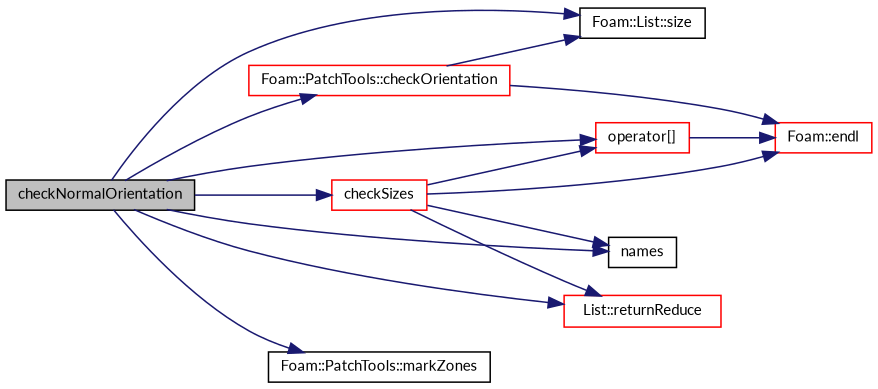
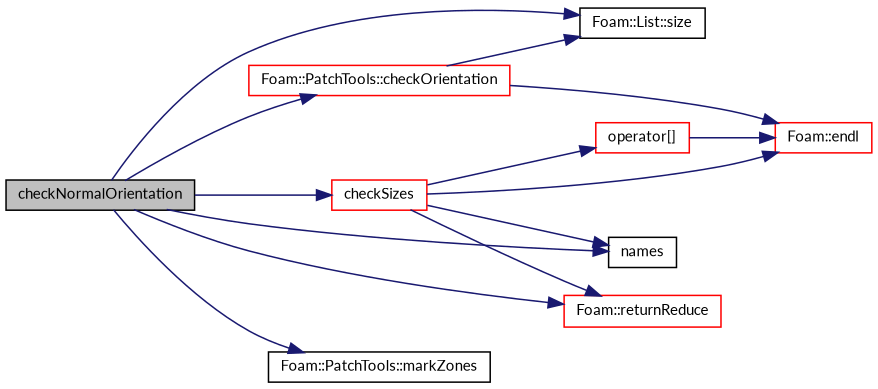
edge "checkNormalOrientation" -> "operator[]": removed
node "List::returnReduce": label "List::returnReduce" -> "Foam::returnReduce"
